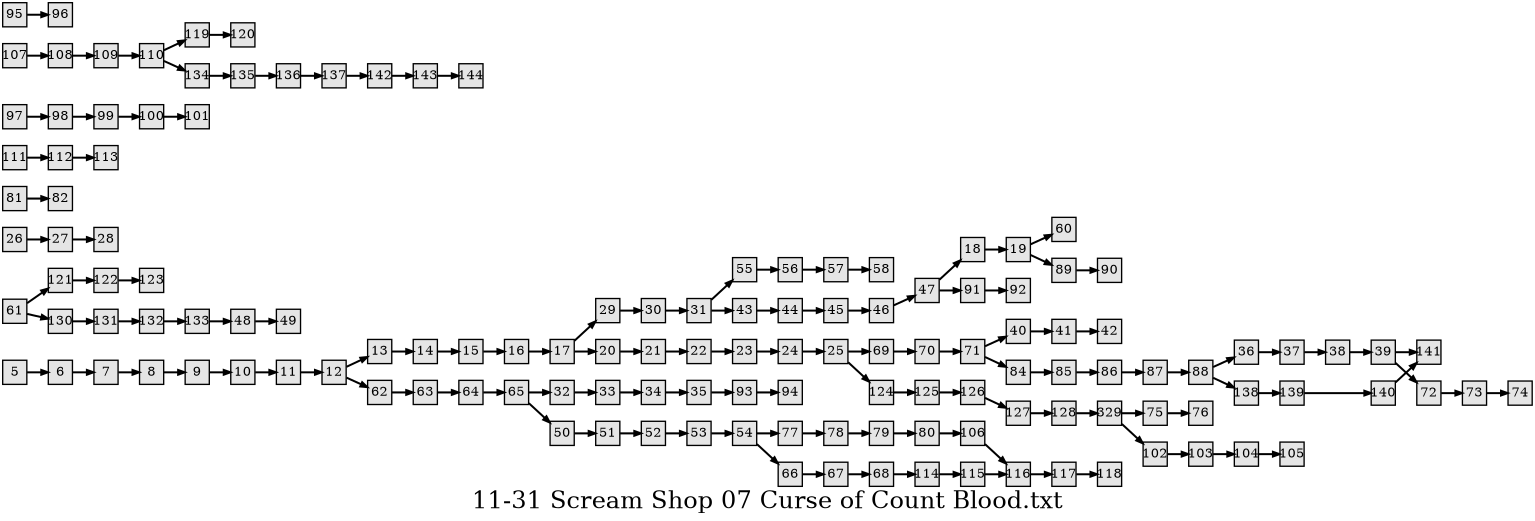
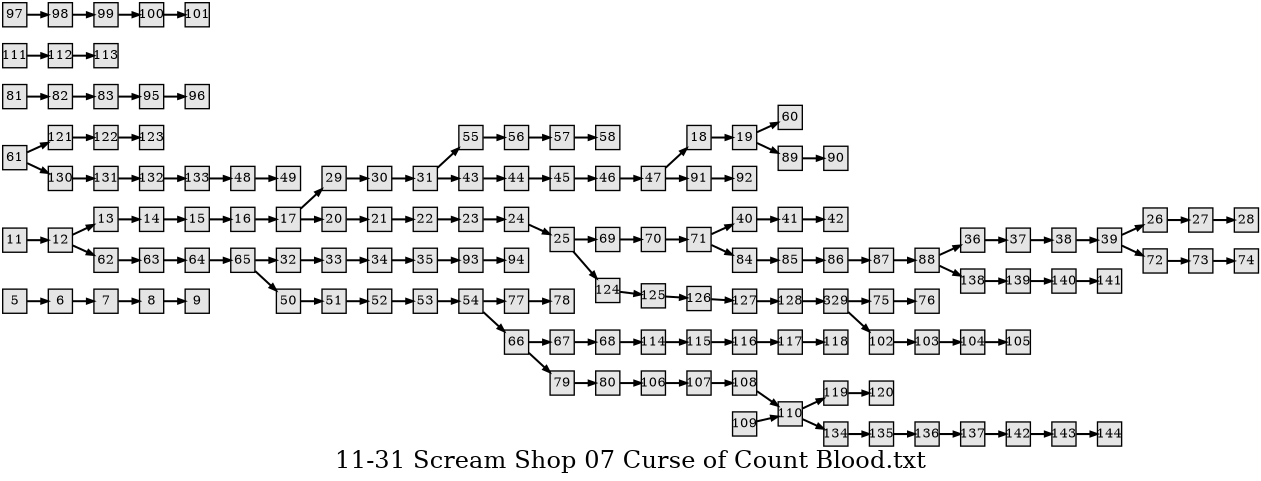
edge "108" -> "109": now "108" -> "110"
node "83": added
edge "39" -> "141": now "39" -> "26"
node "10": removed
edge "78" -> "79": now "66" -> "79"
edge "106" -> "116": now "106" -> "107"
